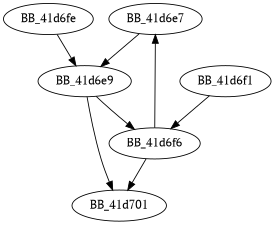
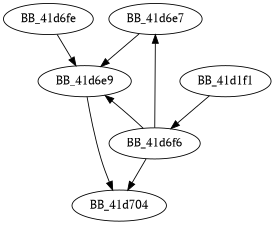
node "BB_41d6f1": label "BB_41d6f1" -> "BB_41d1f1"
edge "BB_41d6e9" -> "BB_41d6f6": reversed
node "BB_41d701": label "BB_41d701" -> "BB_41d704"
